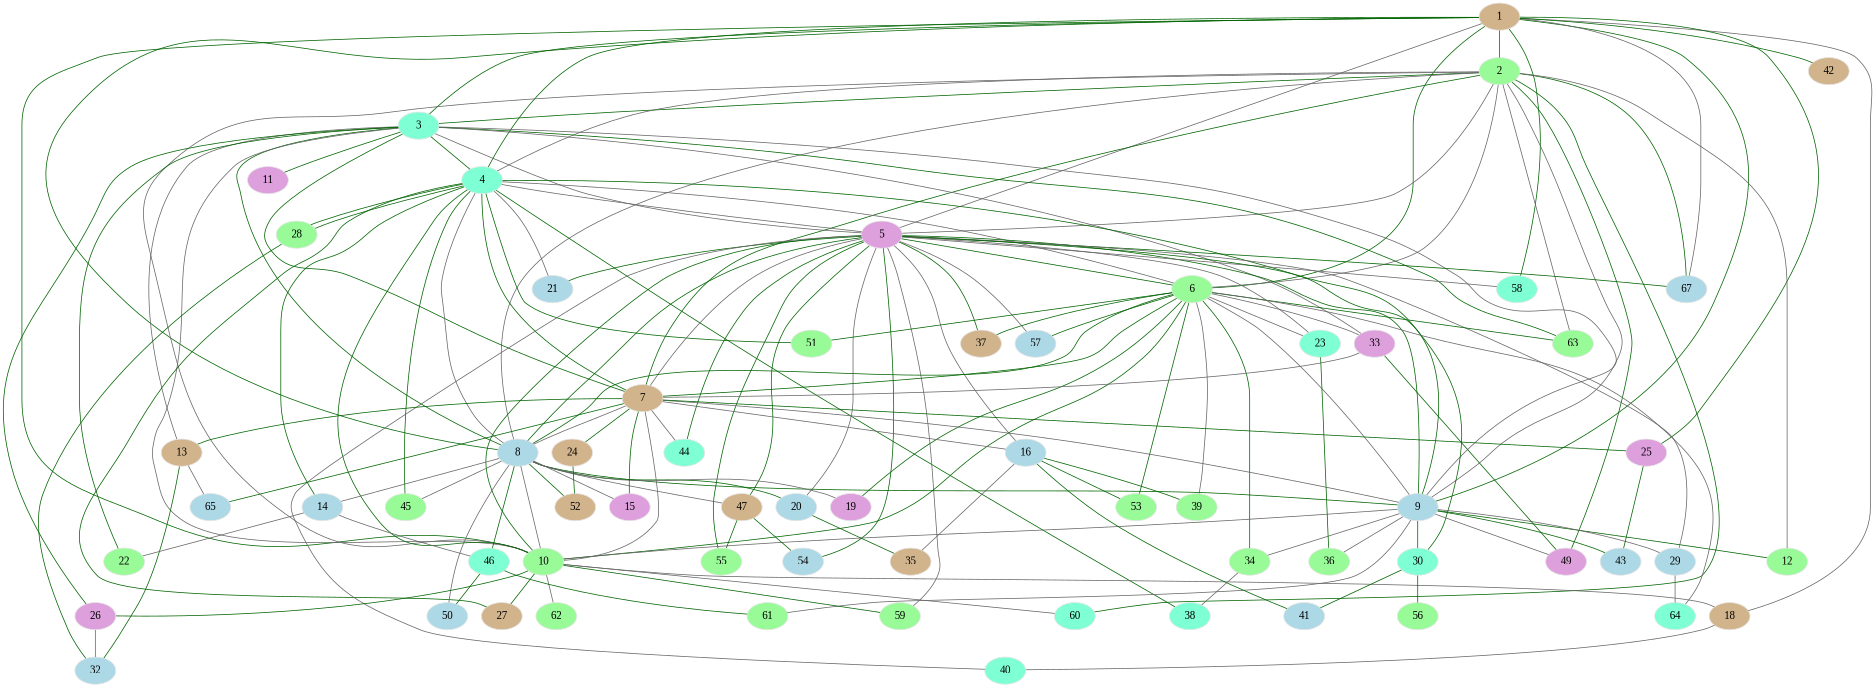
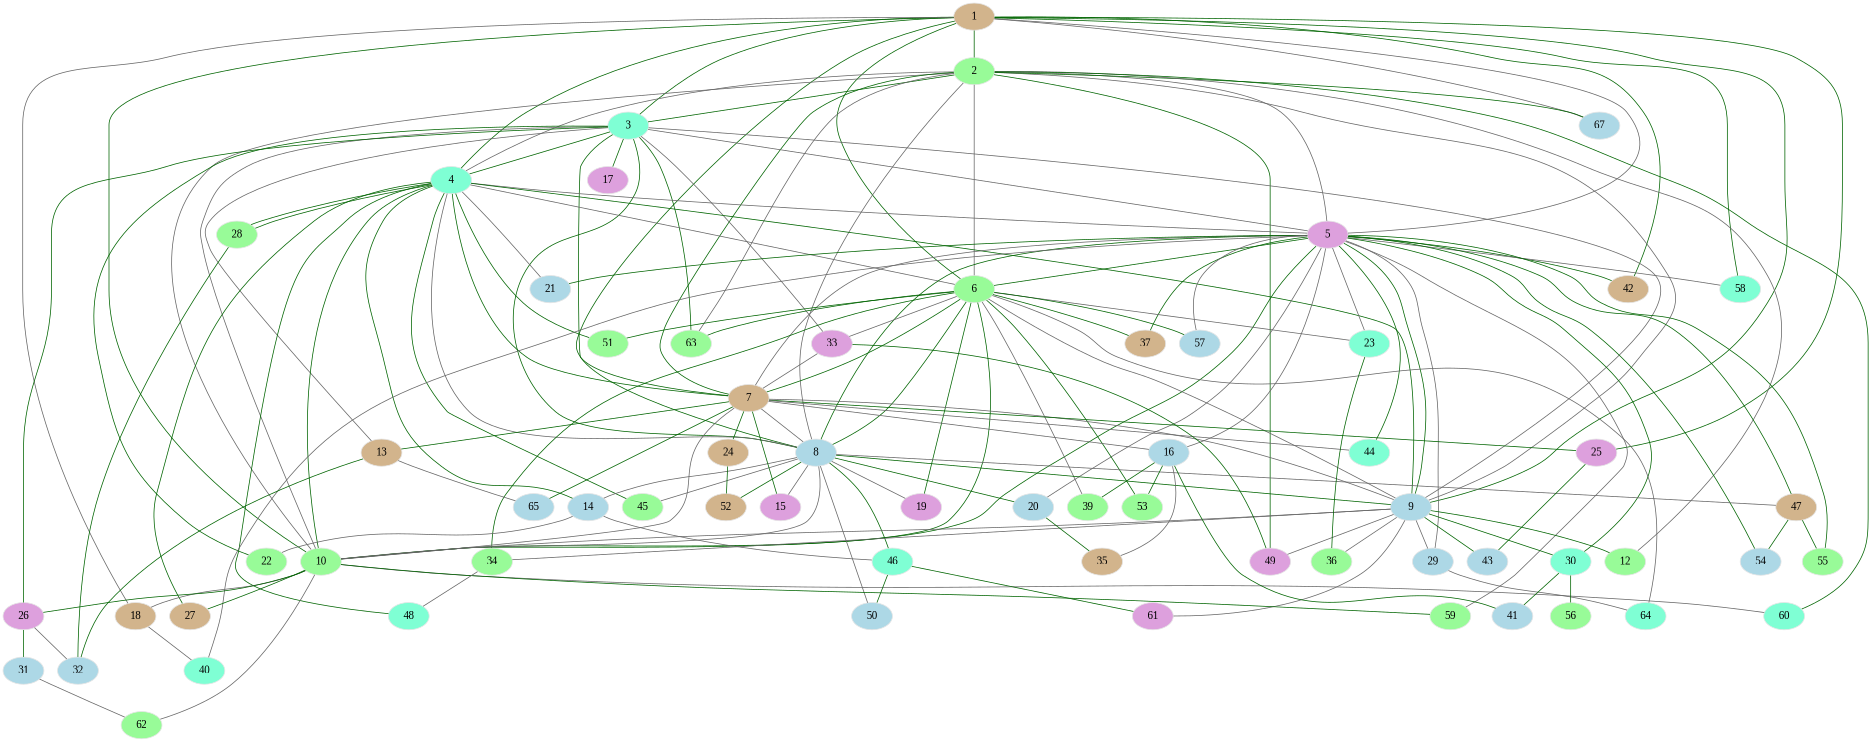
node "11": label "11" -> "17"
edge "5" -- "67": now "5" -- "42"
node "61": fillcolor palegreen -> plum
node "38": label "38" -> "48"
node "31": added
